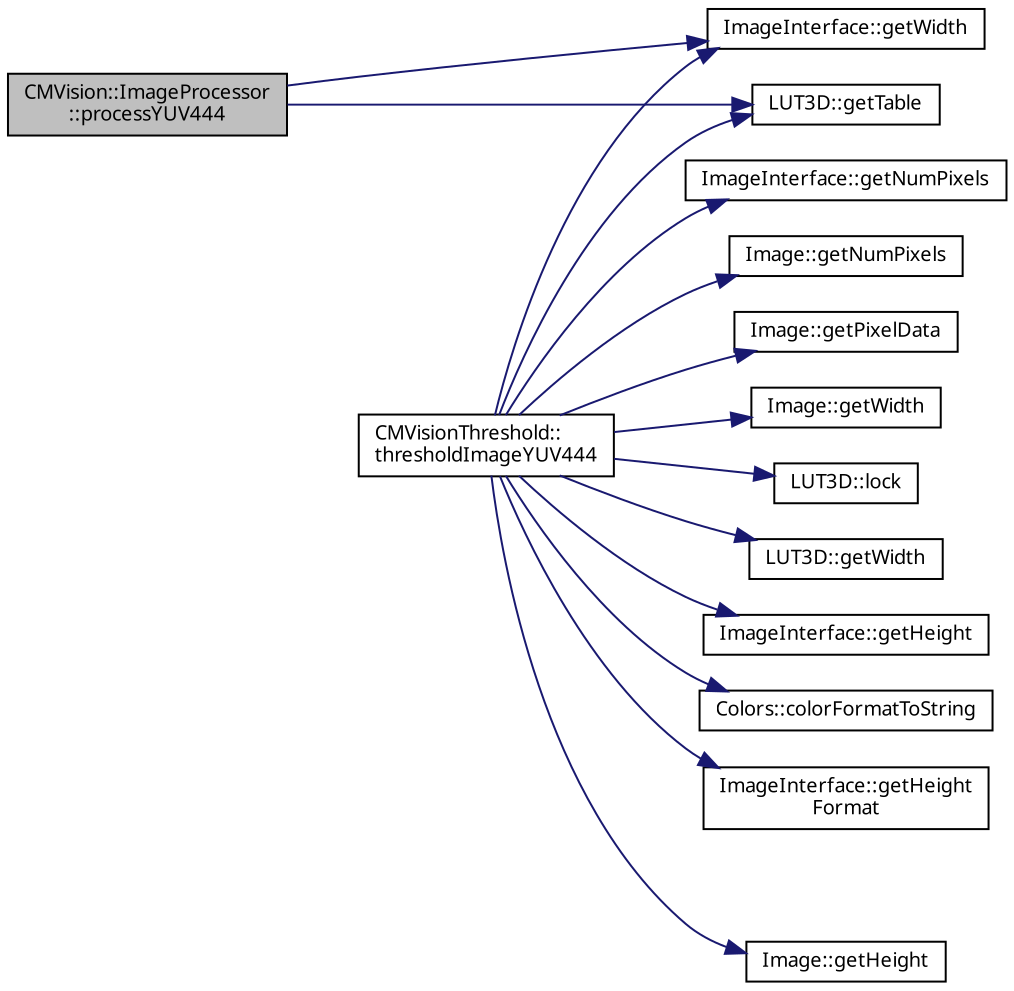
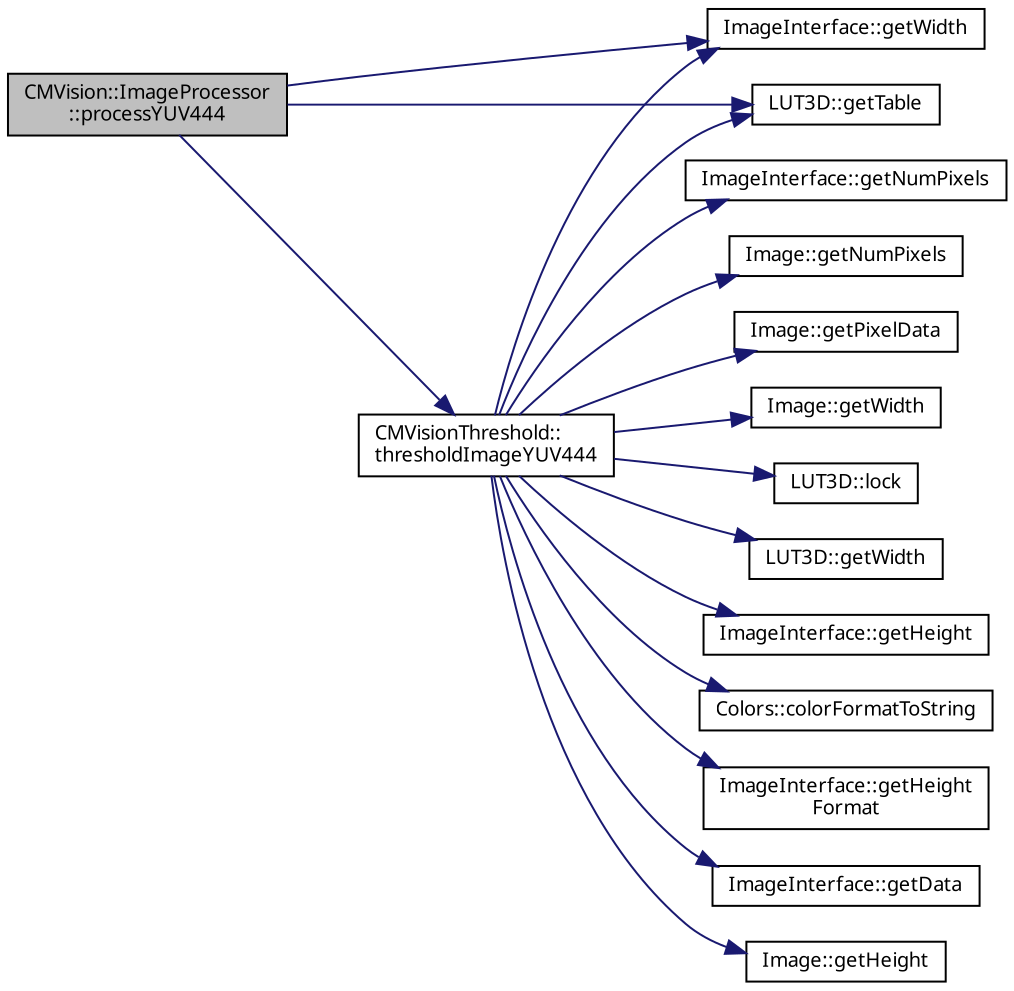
edge "CMVision::ImageProcessor ::processYUV444" -> "CMVisionThreshold:: thresholdImageYUV444": added
node "ImageInterface::getData": added
